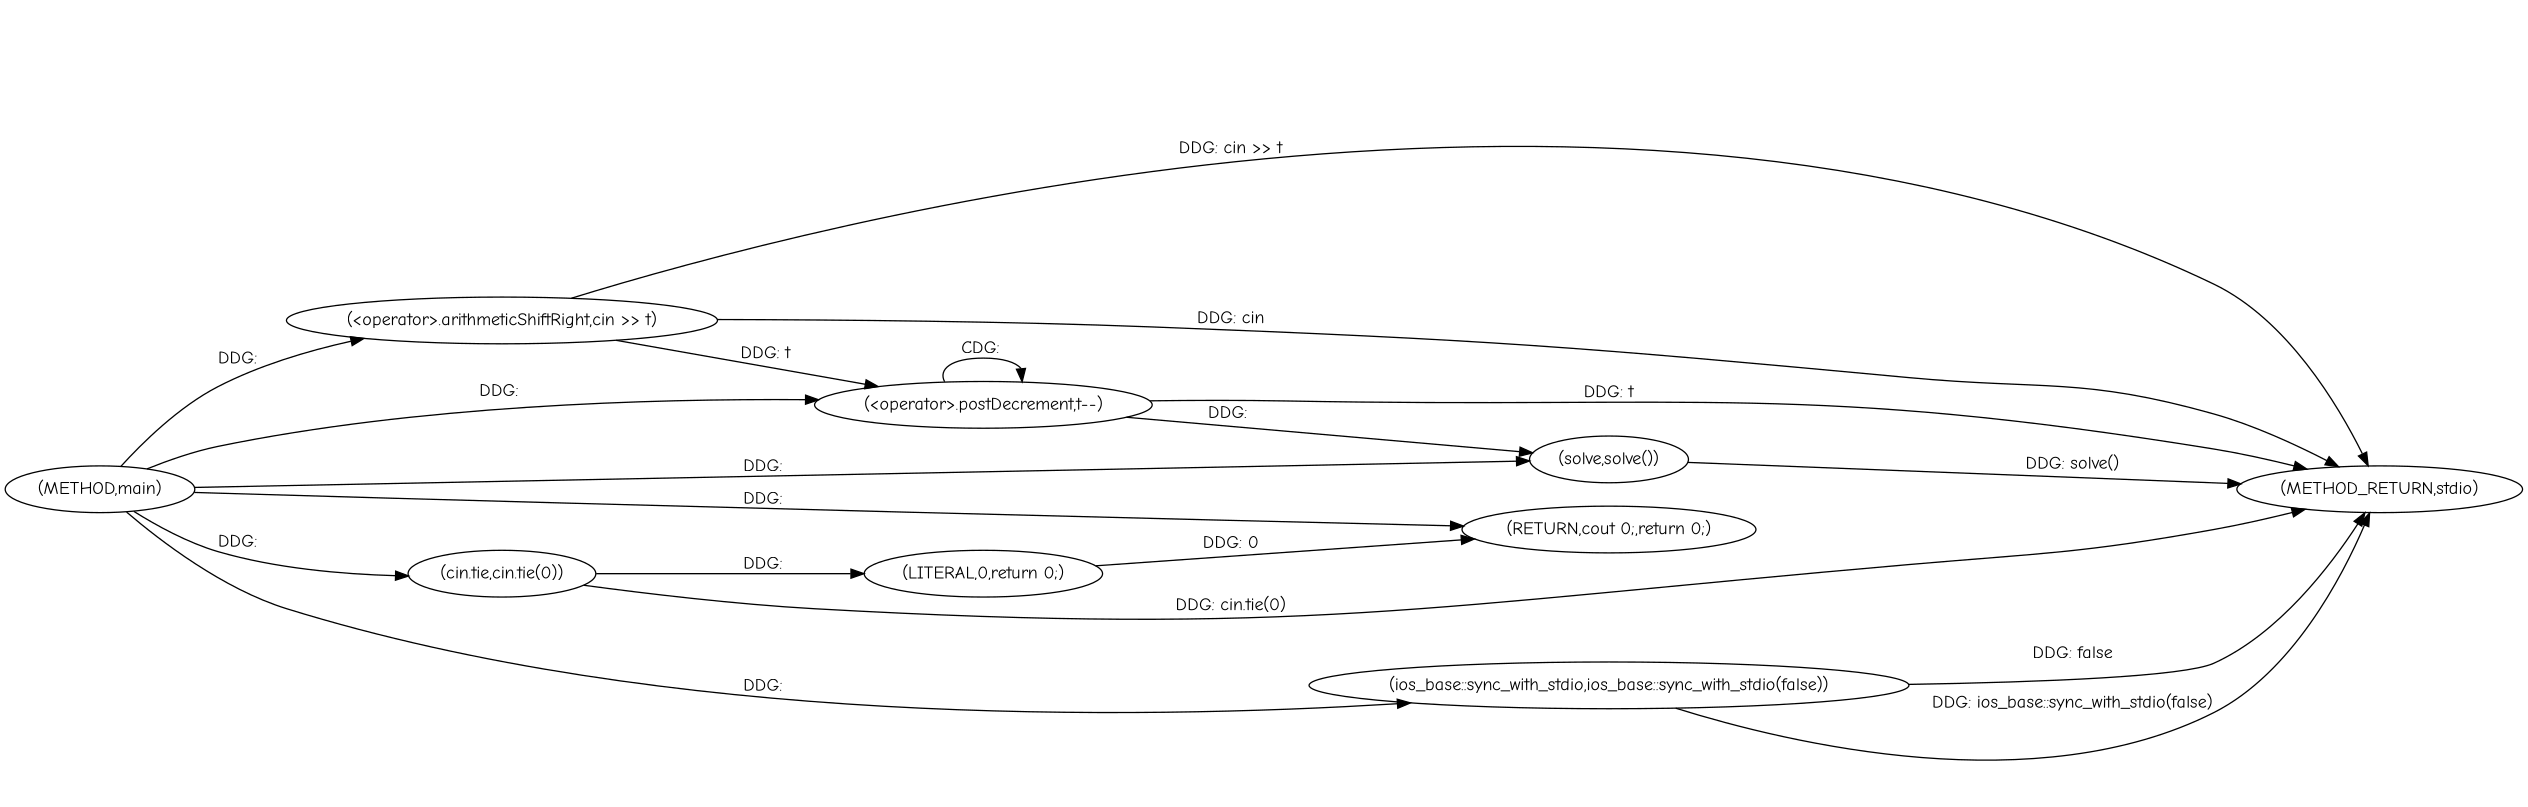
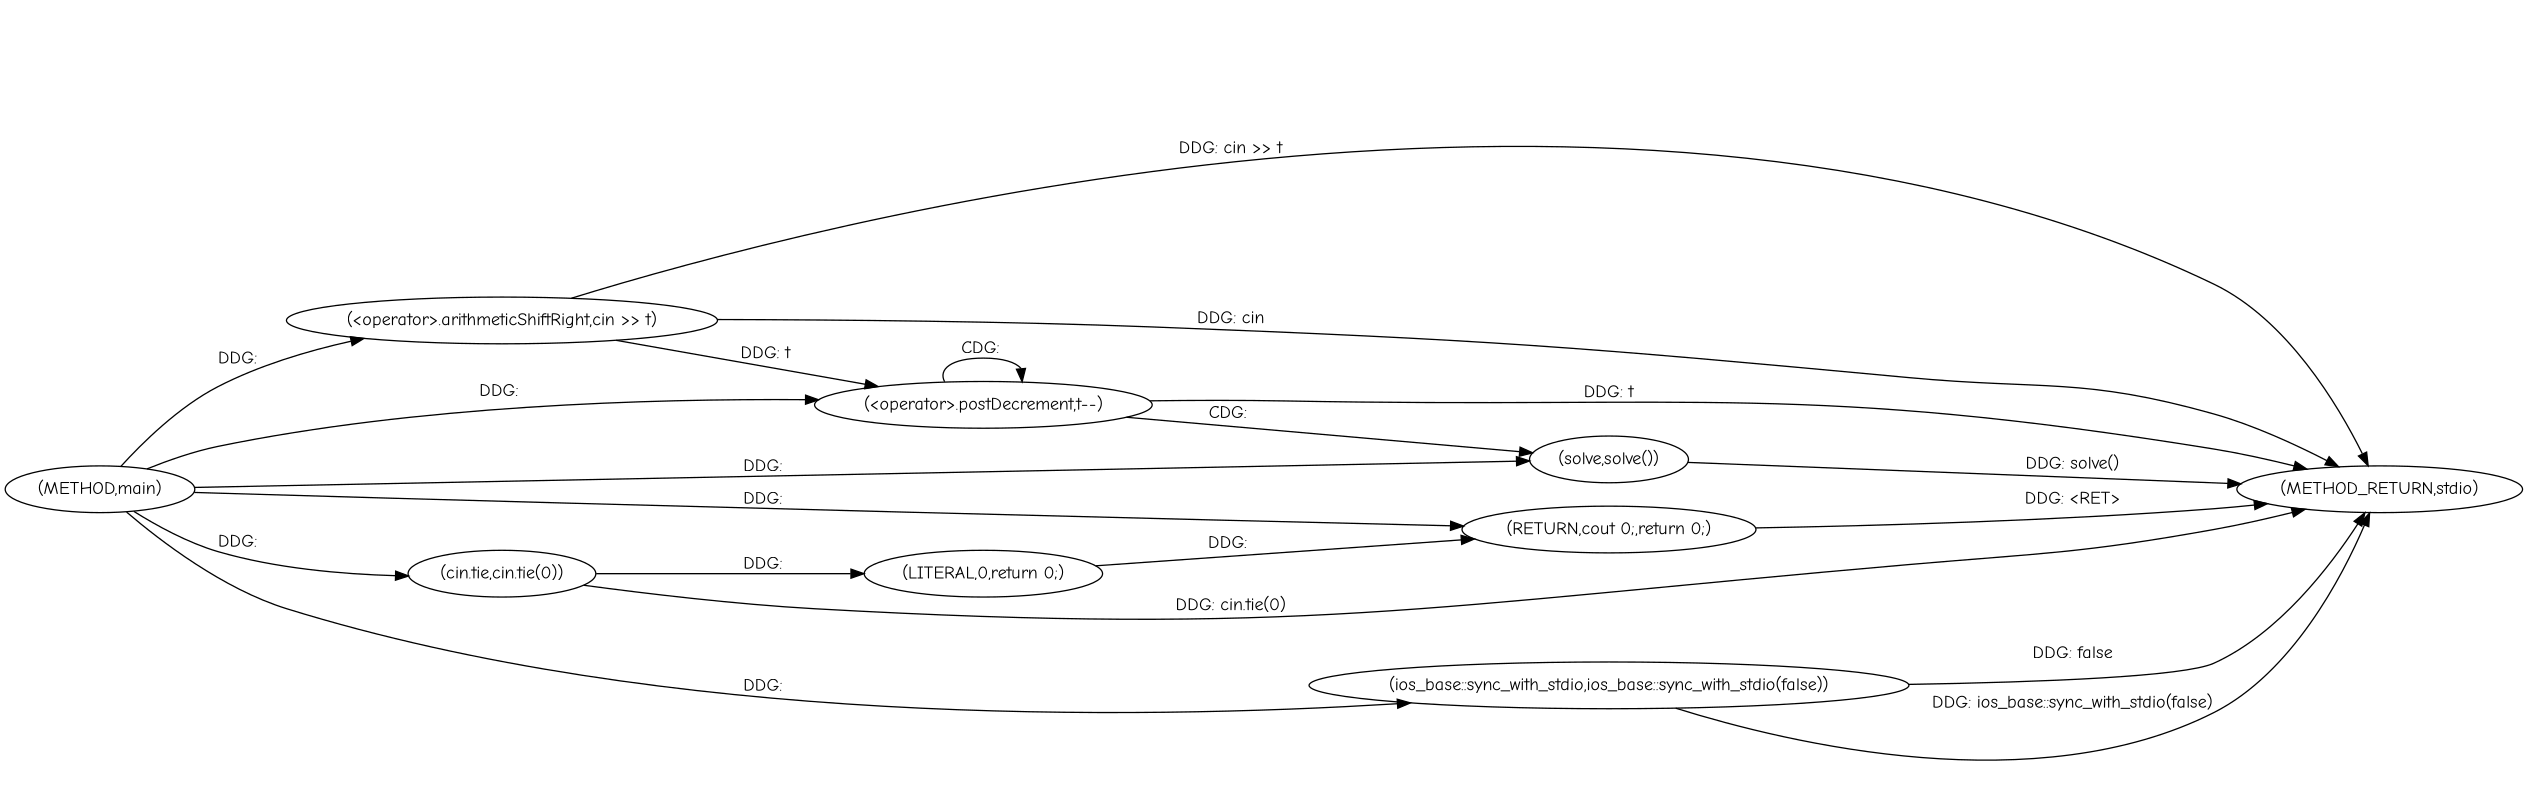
edge "(<operator>.postDecrement,t--)" -> "(solve,solve())": label "DDG: " -> "CDG: "
edge "(RETURN,cout 0;,return 0;)" -> "(METHOD_RETURN,stdio)": added, label "DDG: <RET>"
edge "(LITERAL,0,return 0;)" -> "(RETURN,cout 0;,return 0;)": label "DDG: 0" -> "DDG: "
